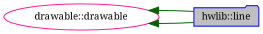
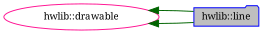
node "drawable::drawable": label "drawable::drawable" -> "hwlib::drawable"
